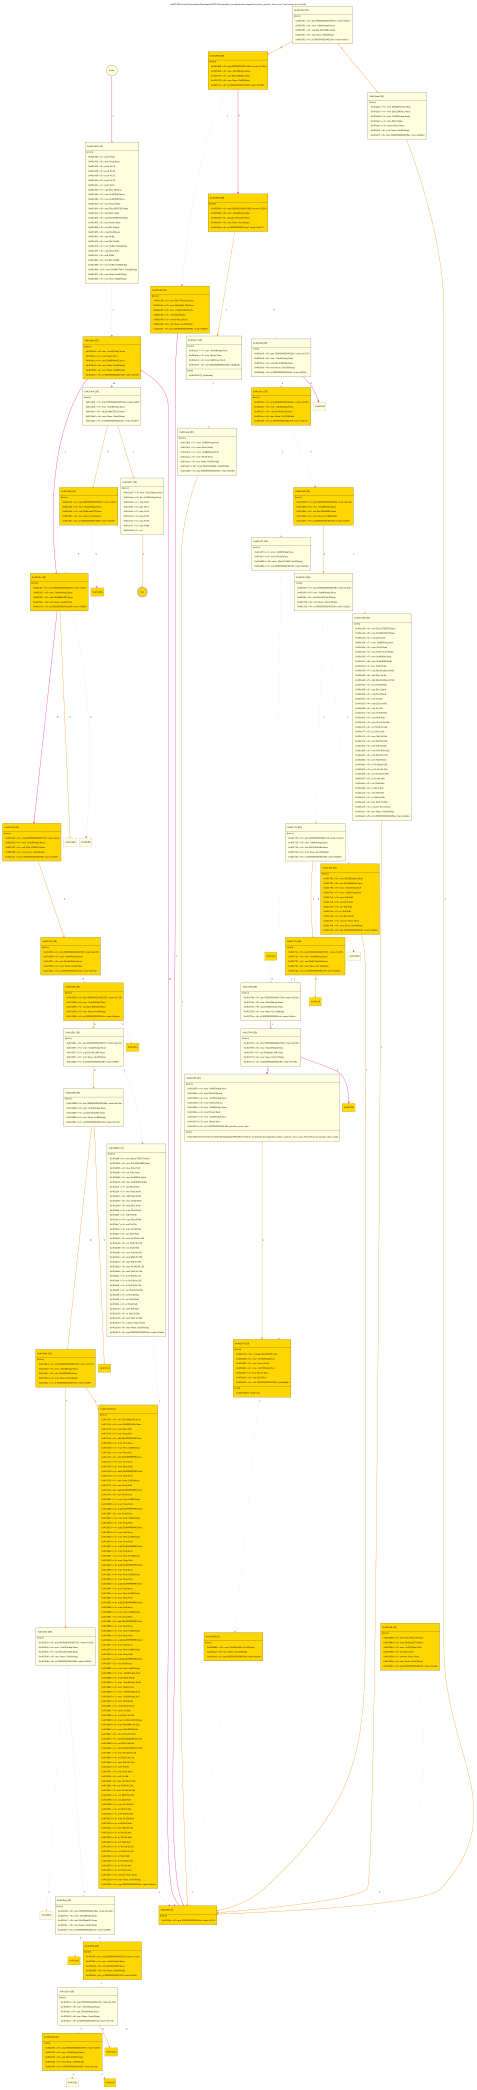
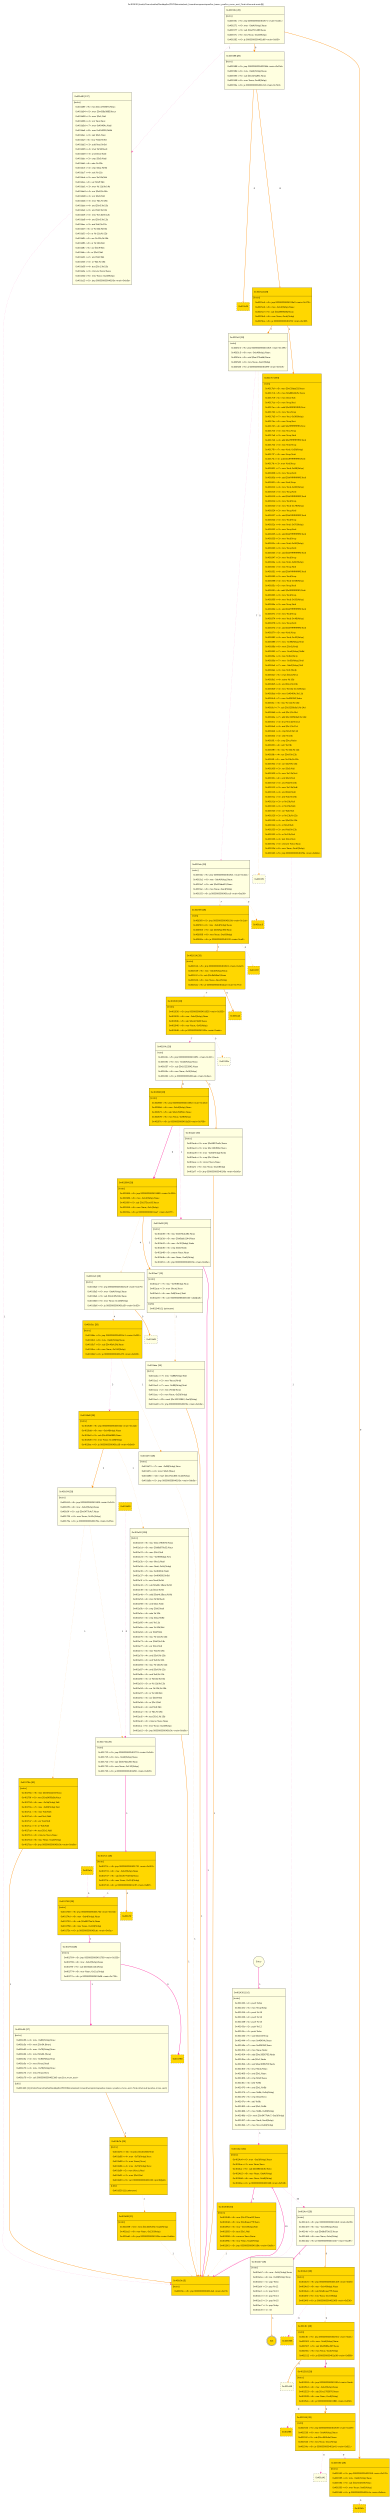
node "0x401b38 [30]": fillcolor gold -> lightyellow
edge "0x4016a0 [28]" -> "0x401d5f": color deeppink -> darkorange
edge "0x4014c4 [28]" -> "0x401eb7 [18]": color darkorange -> deeppink
edge "0x4014a4 [32]" -> "0x4014fc [28]": now "0x4014a4 [32]" -> "0x401948 [30]"
edge "0x4014fc [28]" -> "0x401f86": now "0x401518 [28]" -> "0x401f86"
node "0x401f86": fillcolor lightyellow -> gold
edge "0x401710 [28]" -> "0x40172c [28]": color darkorange -> deeppink
edge "0x401710 [28]" -> "0x401d50": reversed
node "0x401d50": fillcolor lightyellow -> gold
edge "0x401d73 [28]" -> "0x401b7b [29]": now "0x401d73 [28]" -> "0x401f9e [5]"
node "0x401748 [28]": fillcolor lightyellow -> gold
edge "0x401550 [28]" -> "0x40156c [28]": reversed
edge "0x4015f8 [28]" -> "0x401614 [28]": style dotted -> bold
node "0x401614 [28]": fillcolor lightyellow -> gold
edge "0x401630 [28]" -> "0x401f2f": now "0x401630 [28]" -> "0x40164c [28]"
node "0x401d41": added
